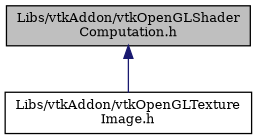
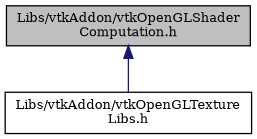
node "Libs/vtkAddon/vtkOpenGLTexture Image.h": label "Libs/vtkAddon/vtkOpenGLTexture Image.h" -> "Libs/vtkAddon/vtkOpenGLTexture Libs.h"
